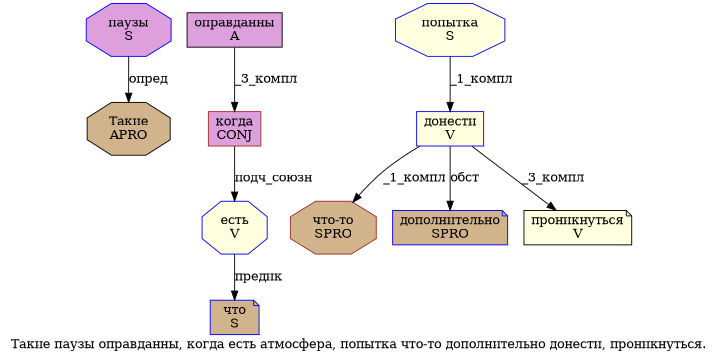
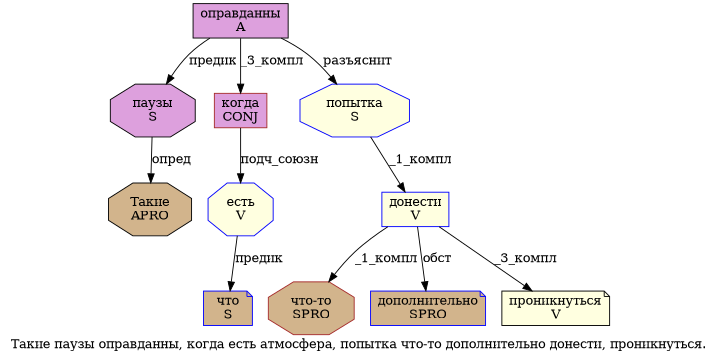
node "паузы S": color blue -> black
edge "оправданны A" -> "паузы S": added, label "предик"
edge "оправданны A" -> "попытка S": added, label "разъяснит"
